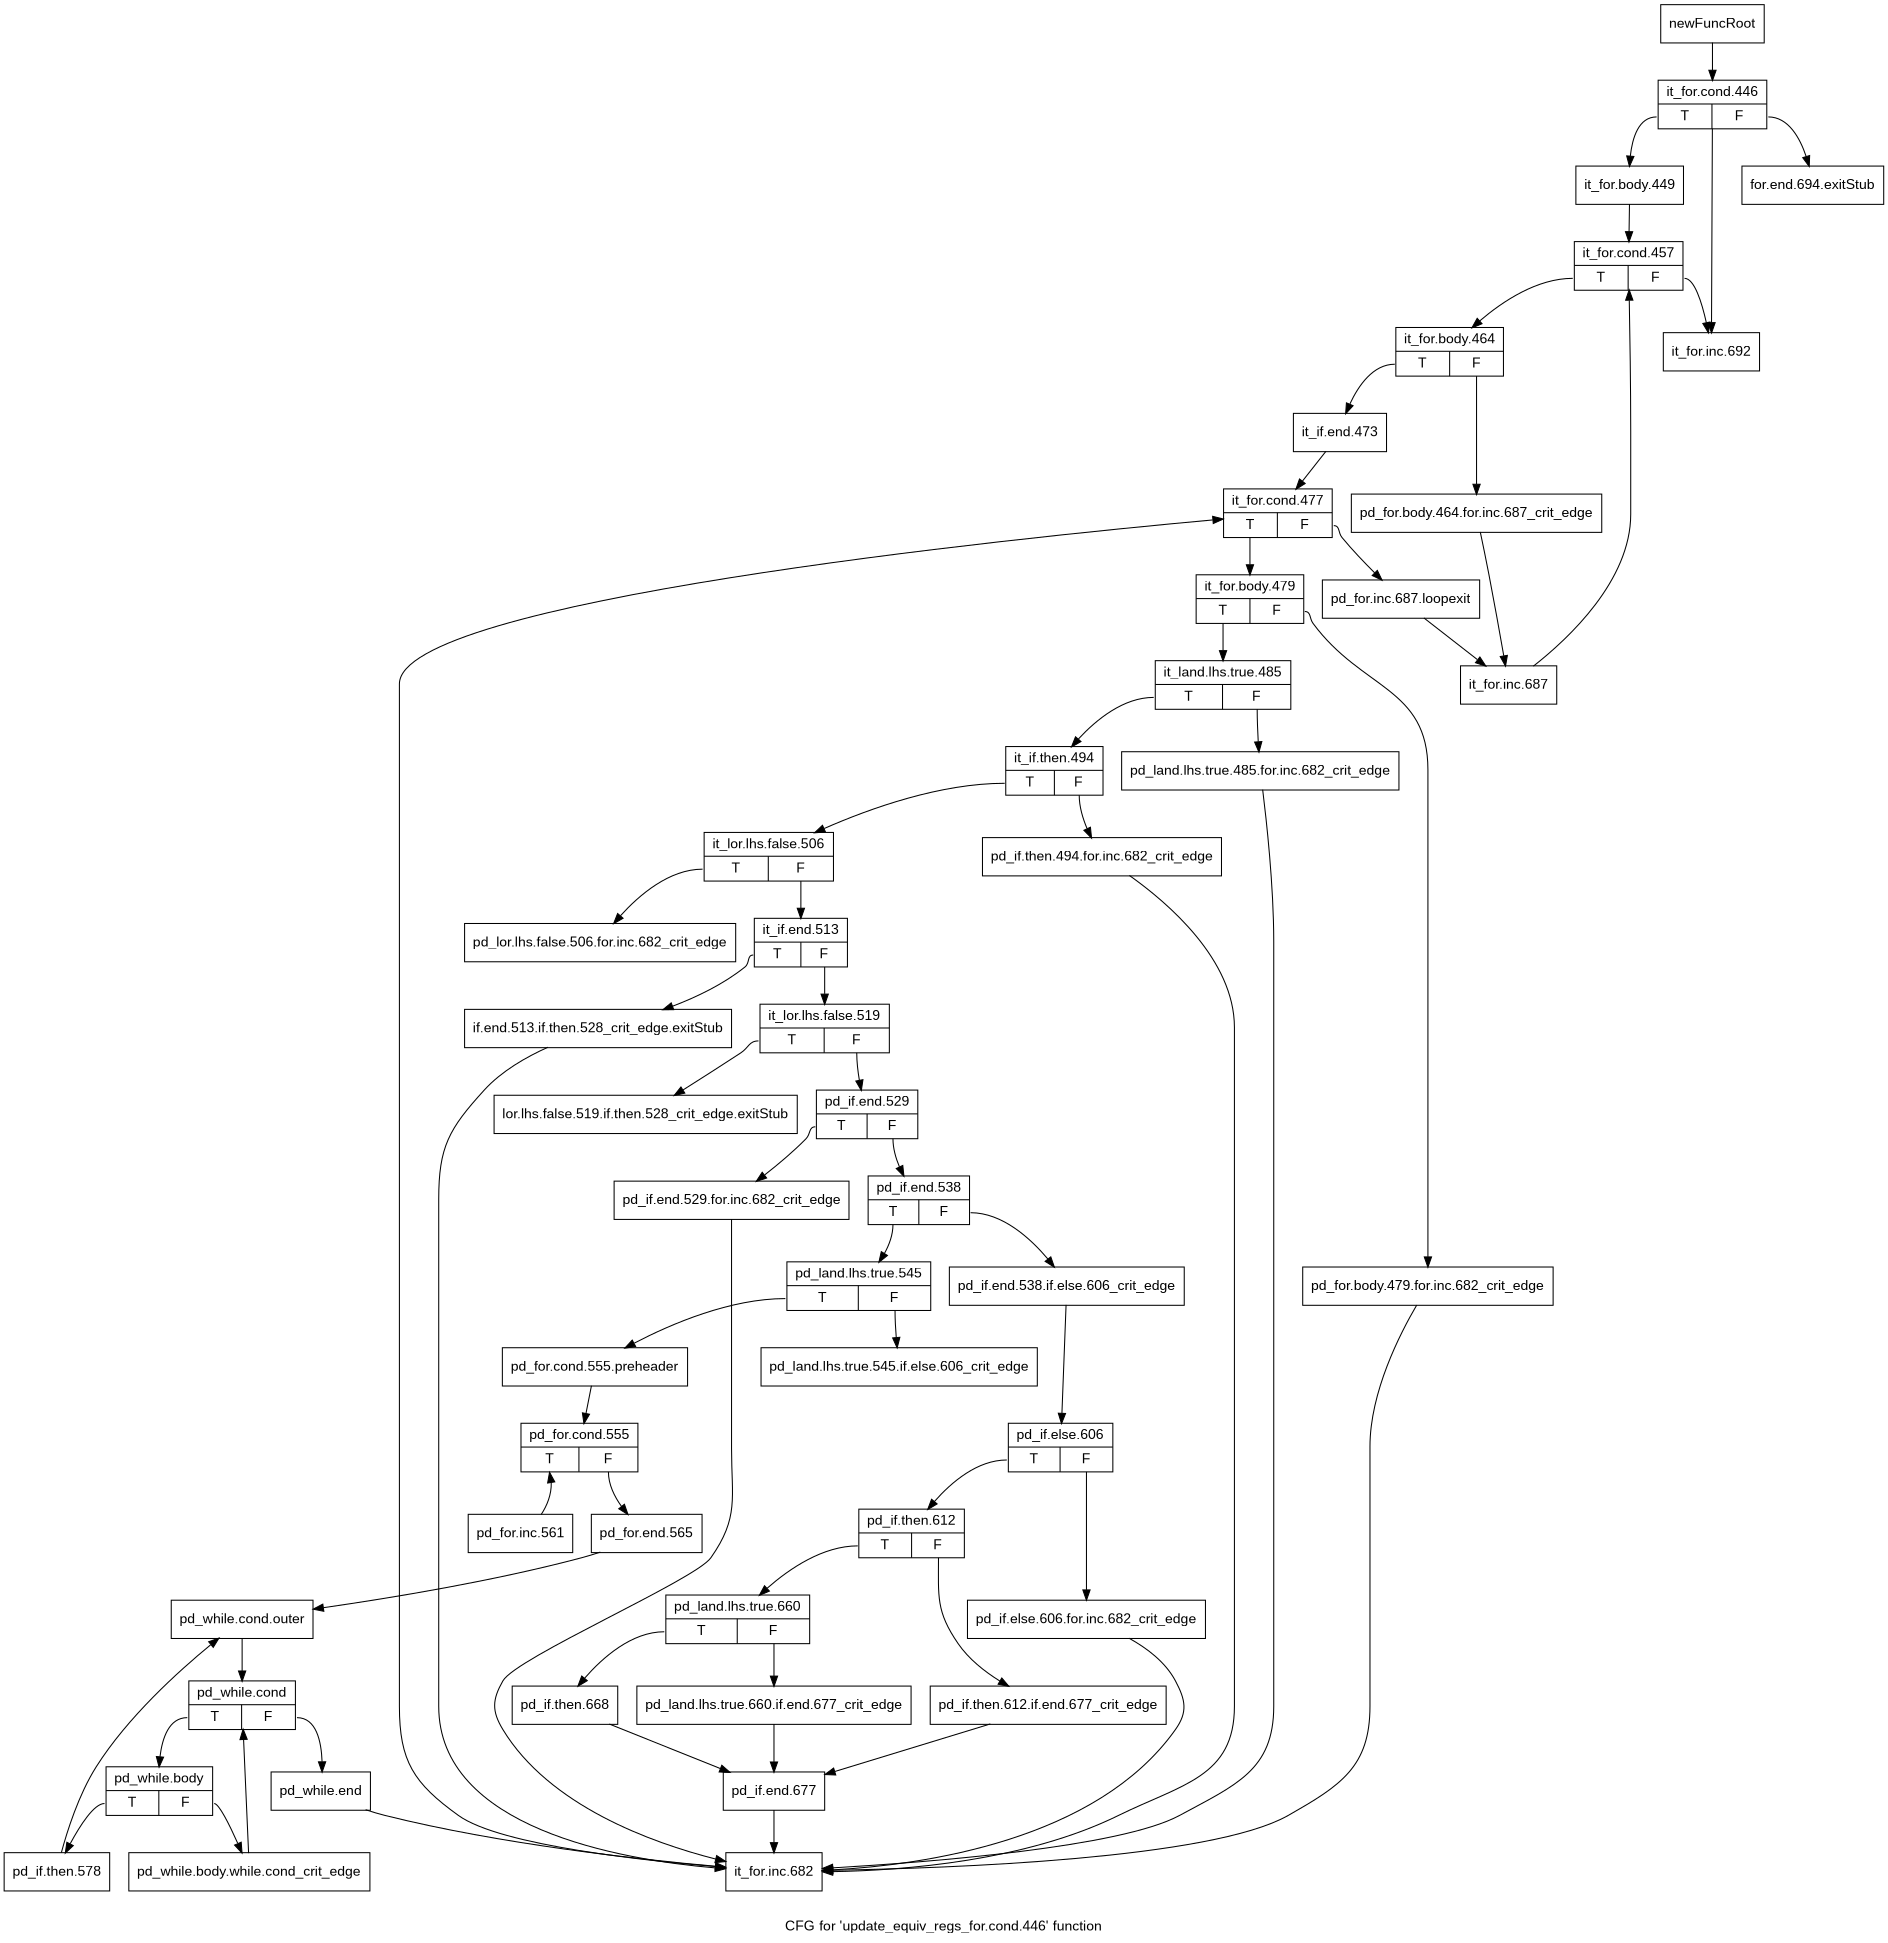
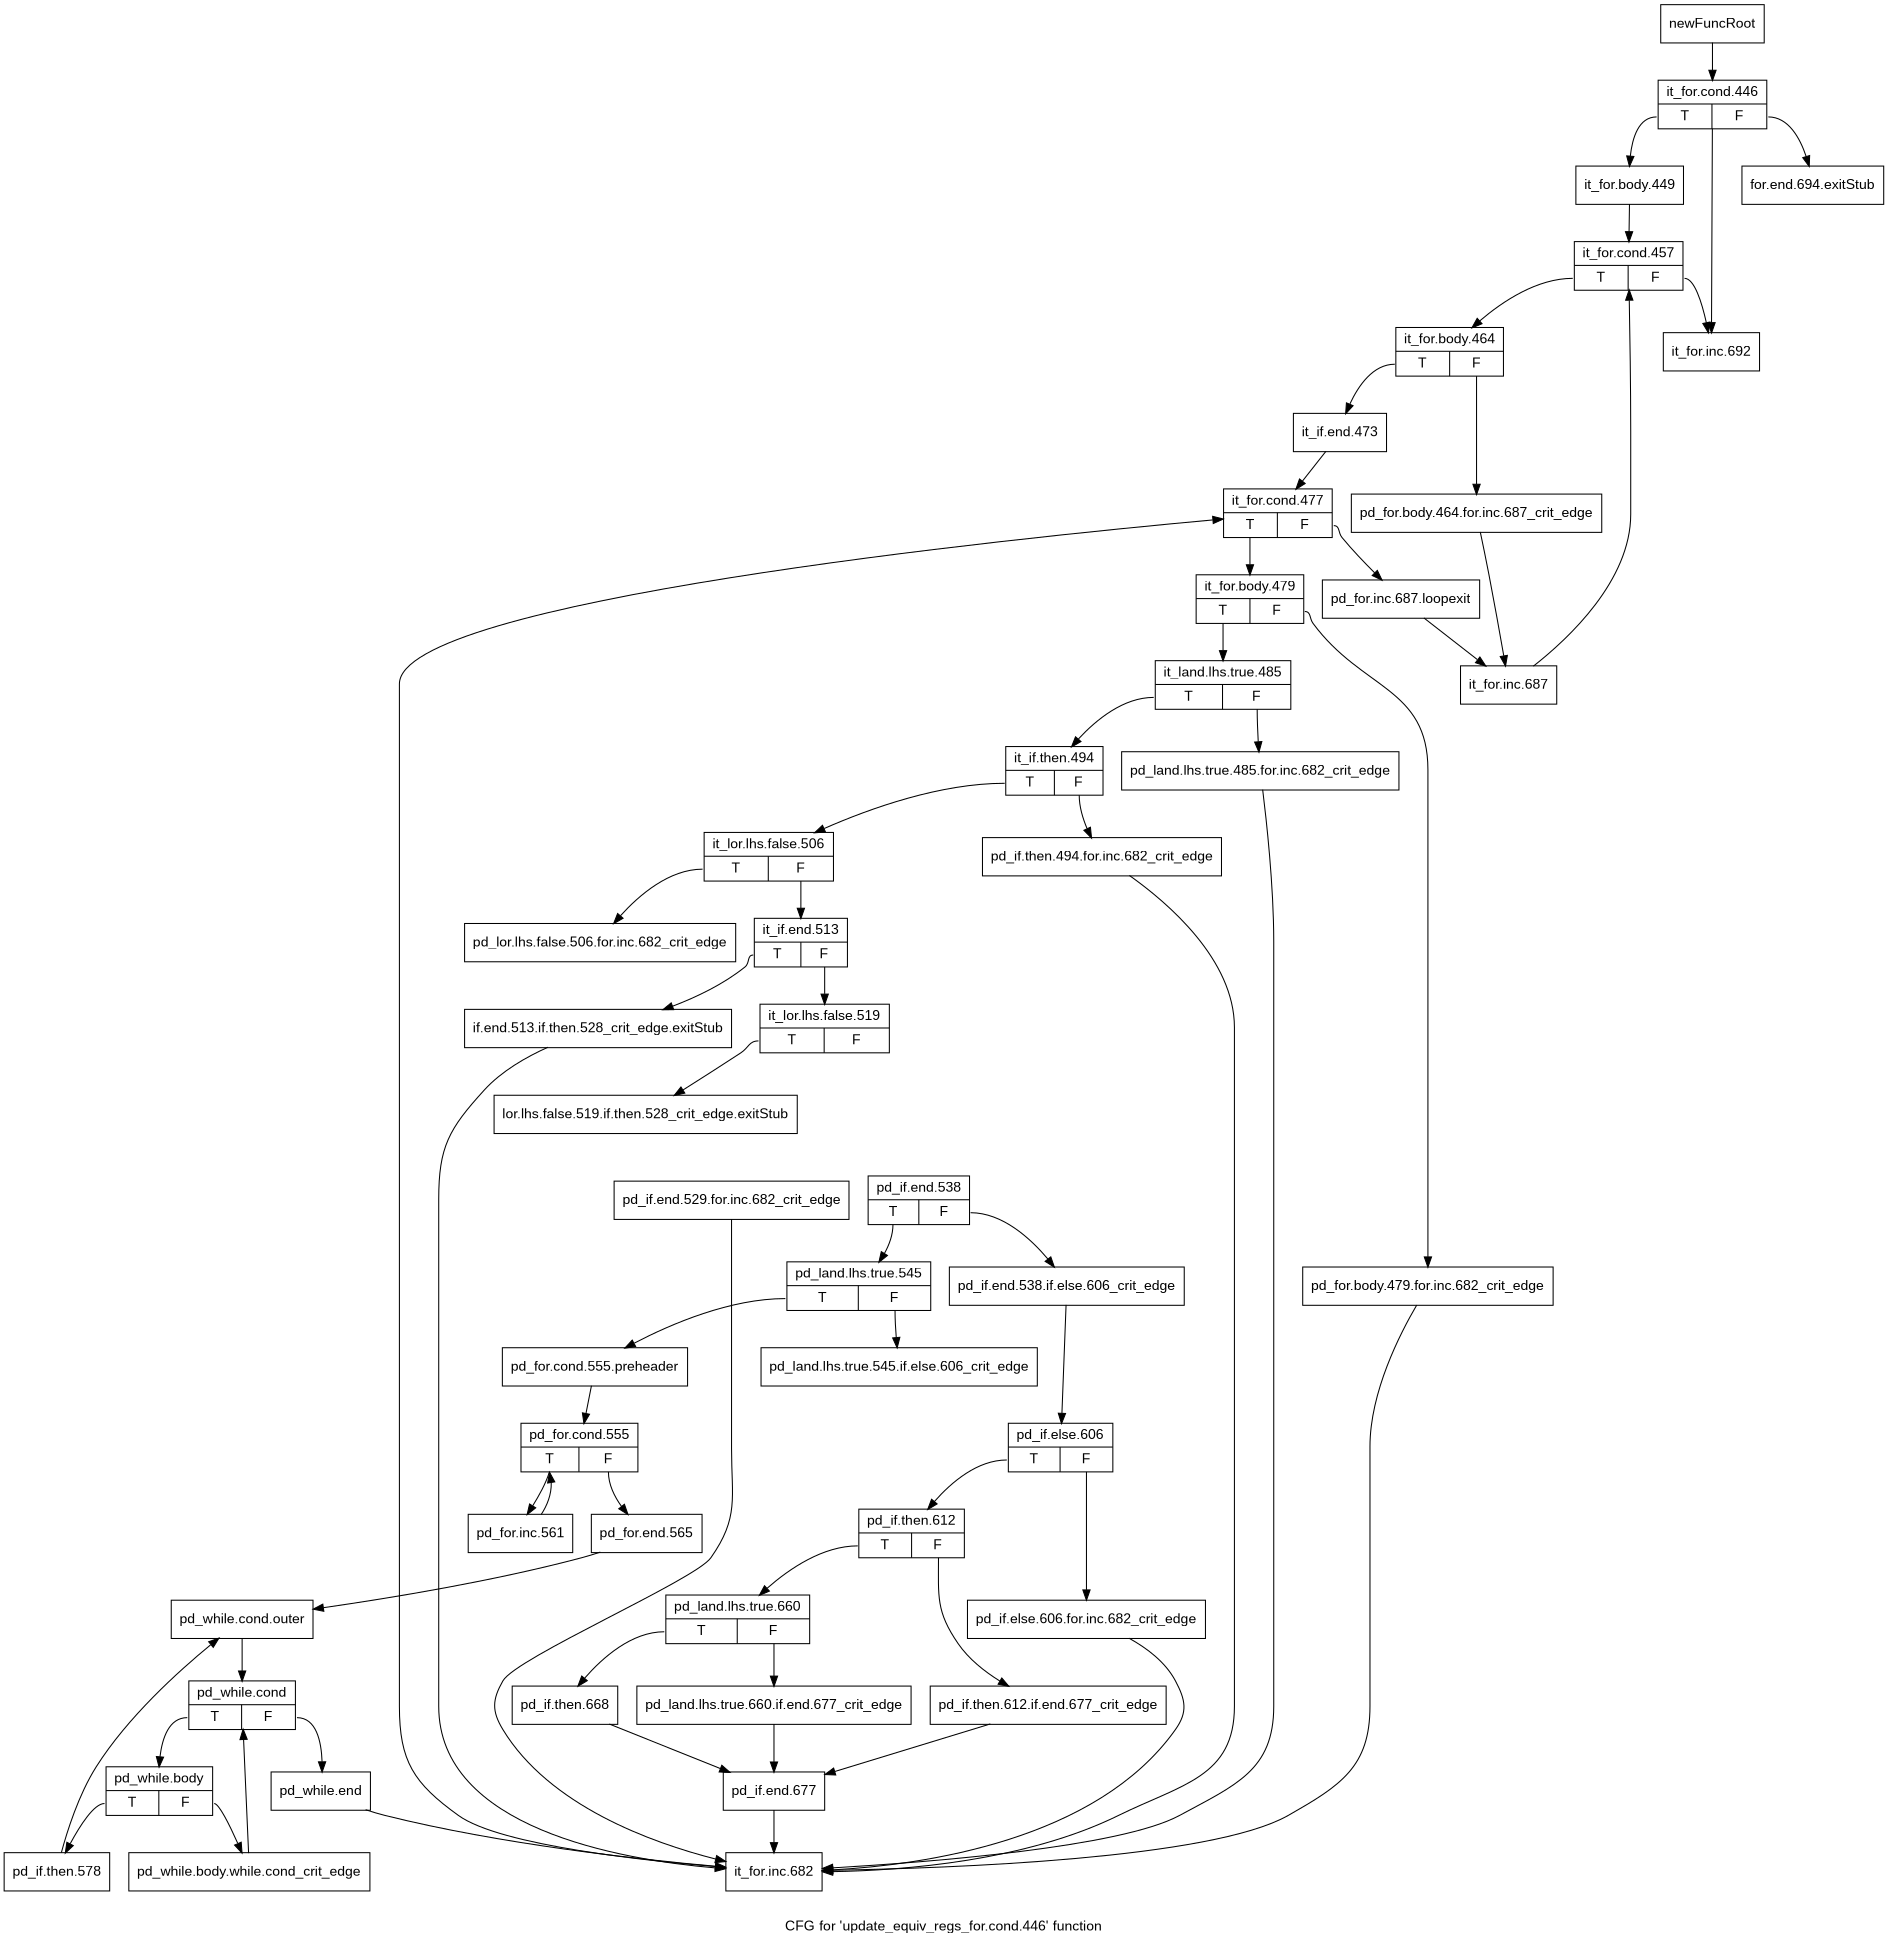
node "pd_if.end.529": removed
edge "pd_for.cond.555" -> "pd_for.inc.561": added
